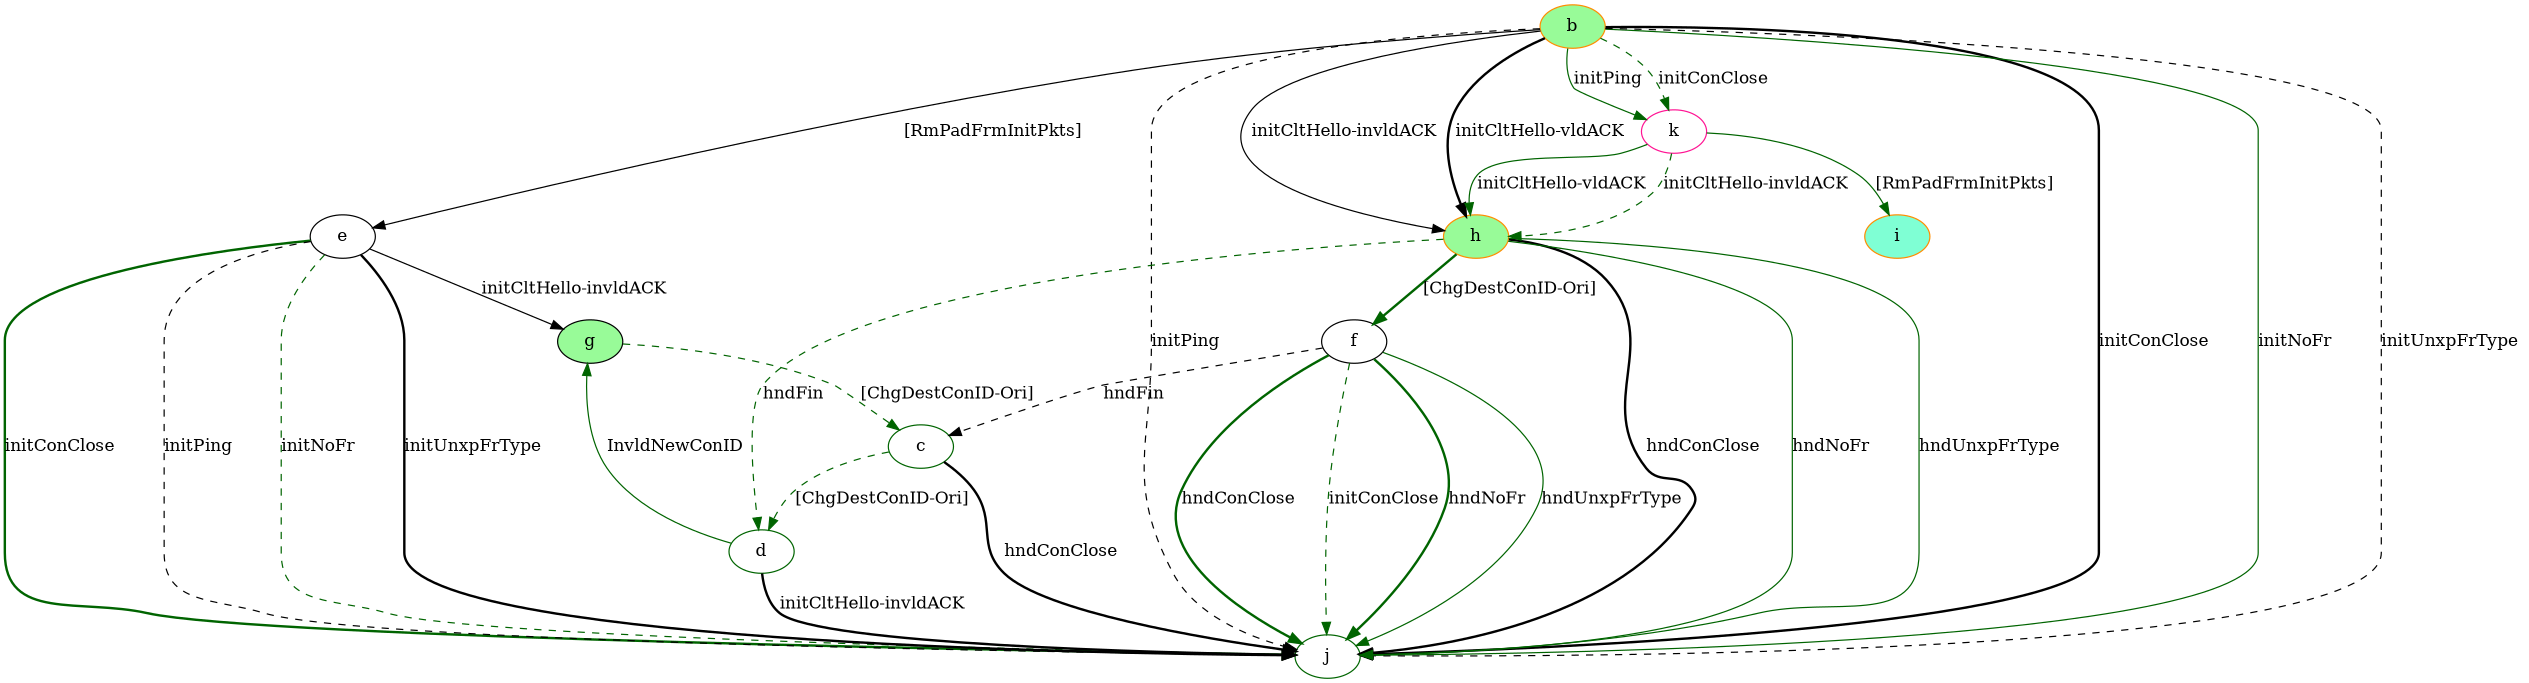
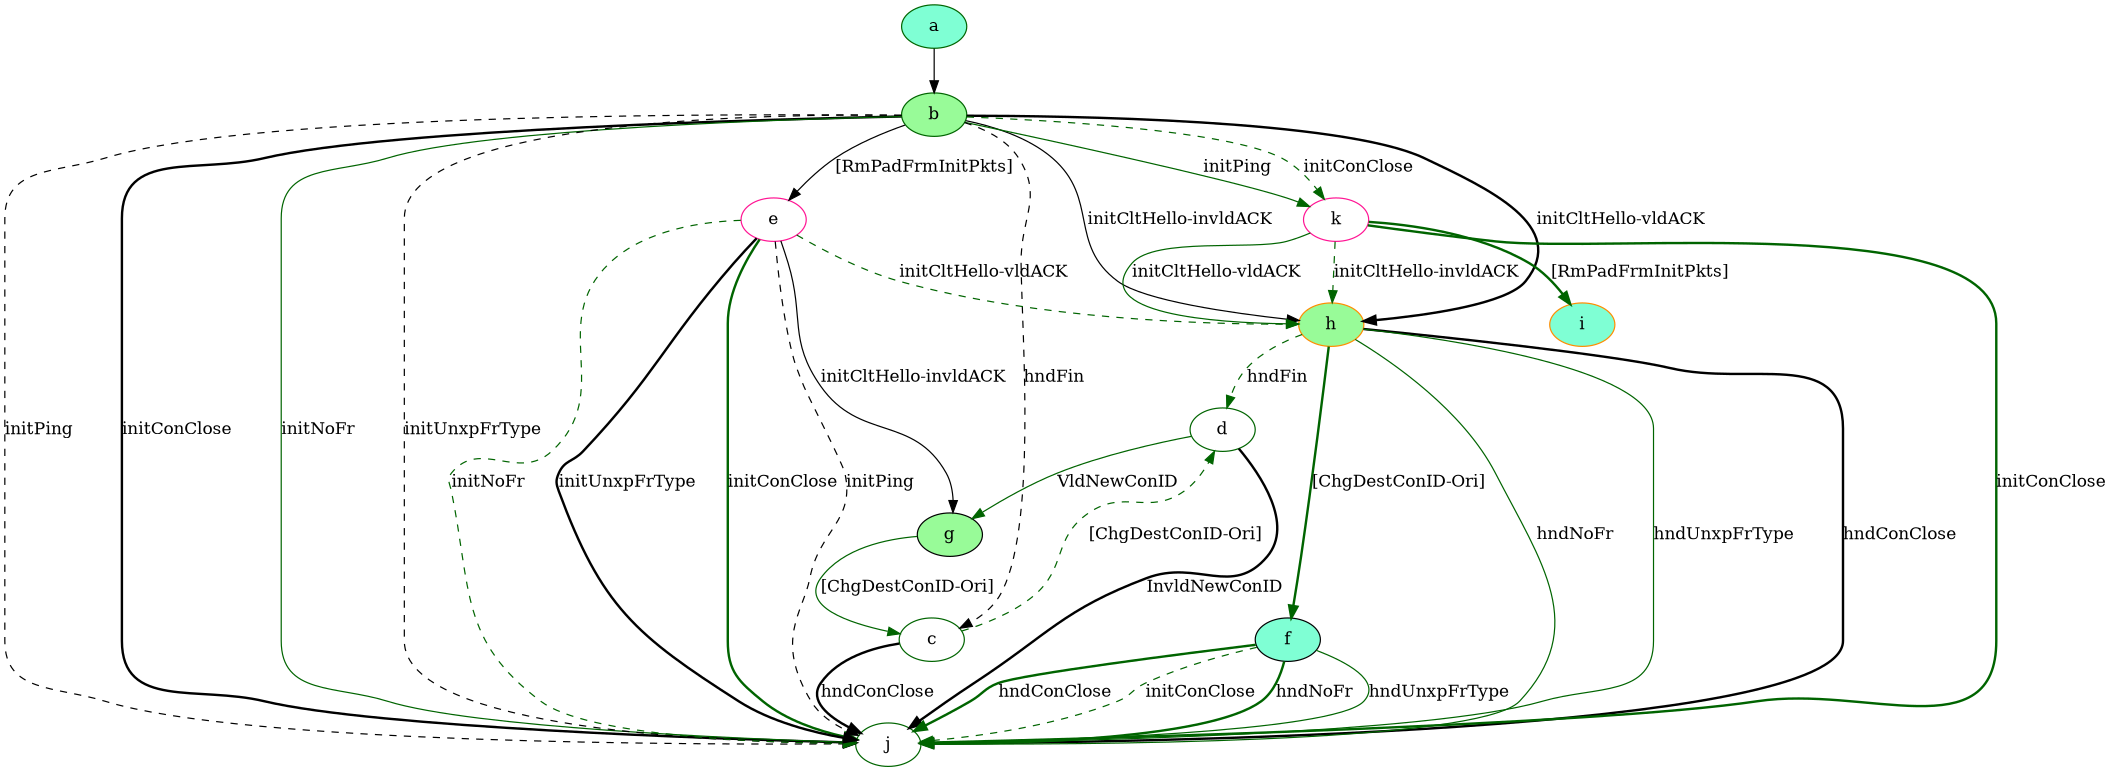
node "a": added
node "b": color darkorange -> darkgreen
edge "k" -> "i": style solid -> bold
node "e": color black -> deeppink
edge "e" -> "h": added, label "initCltHello-vldACK"
node "f": fillcolor white -> aquamarine
edge "g" -> "c": style dashed -> solid
edge "f" -> "c": now "b" -> "c"
edge "d" -> "g": label "InvldNewConID " -> "VldNewConID "
edge "d" -> "j": label "initCltHello-invldACK " -> "InvldNewConID "
edge "k" -> "j": added, label "initConClose"
